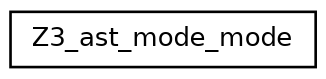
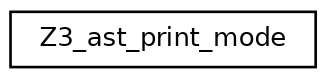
node "Z3_ast_mode_mode": label "Z3_ast_mode_mode" -> "Z3_ast_print_mode"
